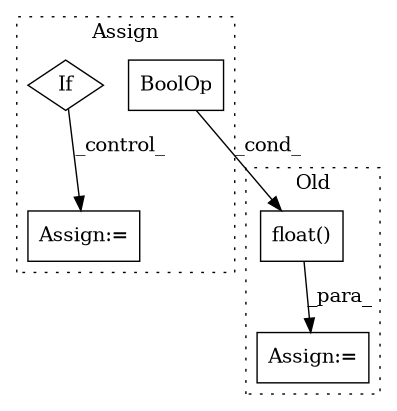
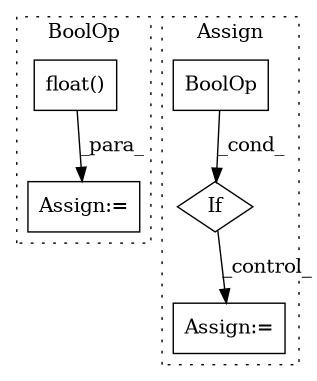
edge "BoolOp" -> "float()": now "BoolOp" -> "If"
cluster "Old": label "Old" -> "BoolOp"
